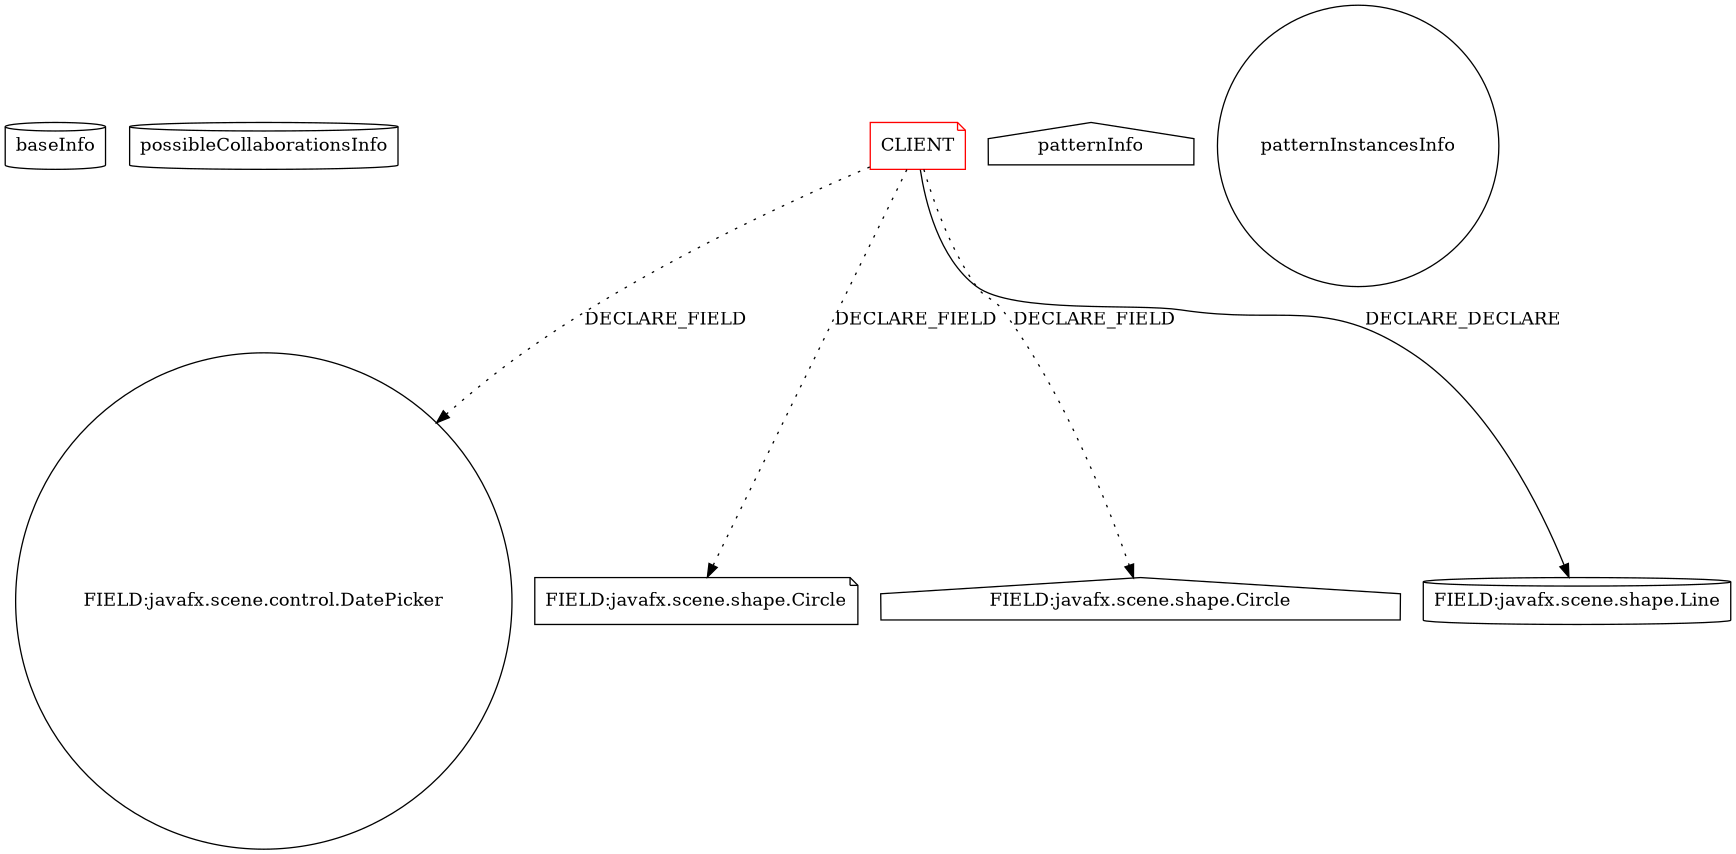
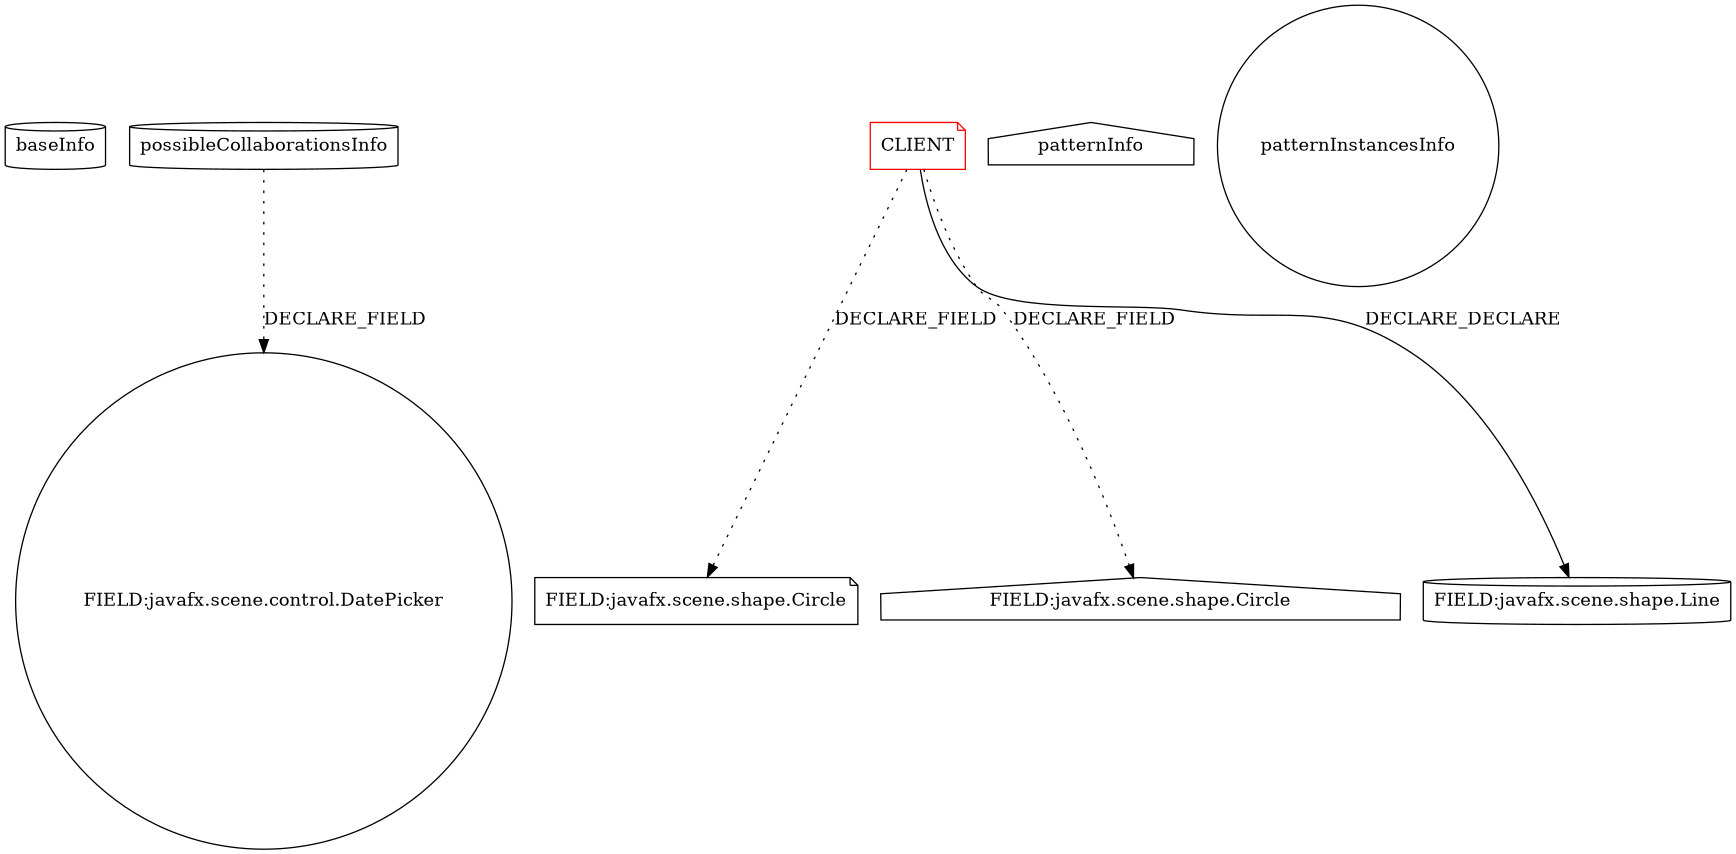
edge "CLIENT" -> "FIELD:javafx.scene.control.DatePicker": now "possibleCollaborationsInfo" -> "FIELD:javafx.scene.control.DatePicker"
